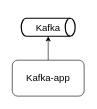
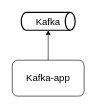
node "Kafka": moved (48, 27) -> (48, 21)
